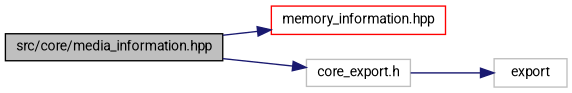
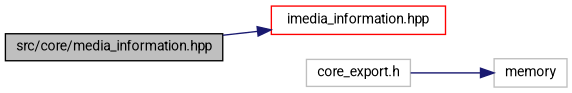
node "memory_information.hpp": label "memory_information.hpp" -> "imedia_information.hpp"
edge "src/core/media_information.hpp" -> "core_export.h": removed
node "export": label "export" -> "memory"
